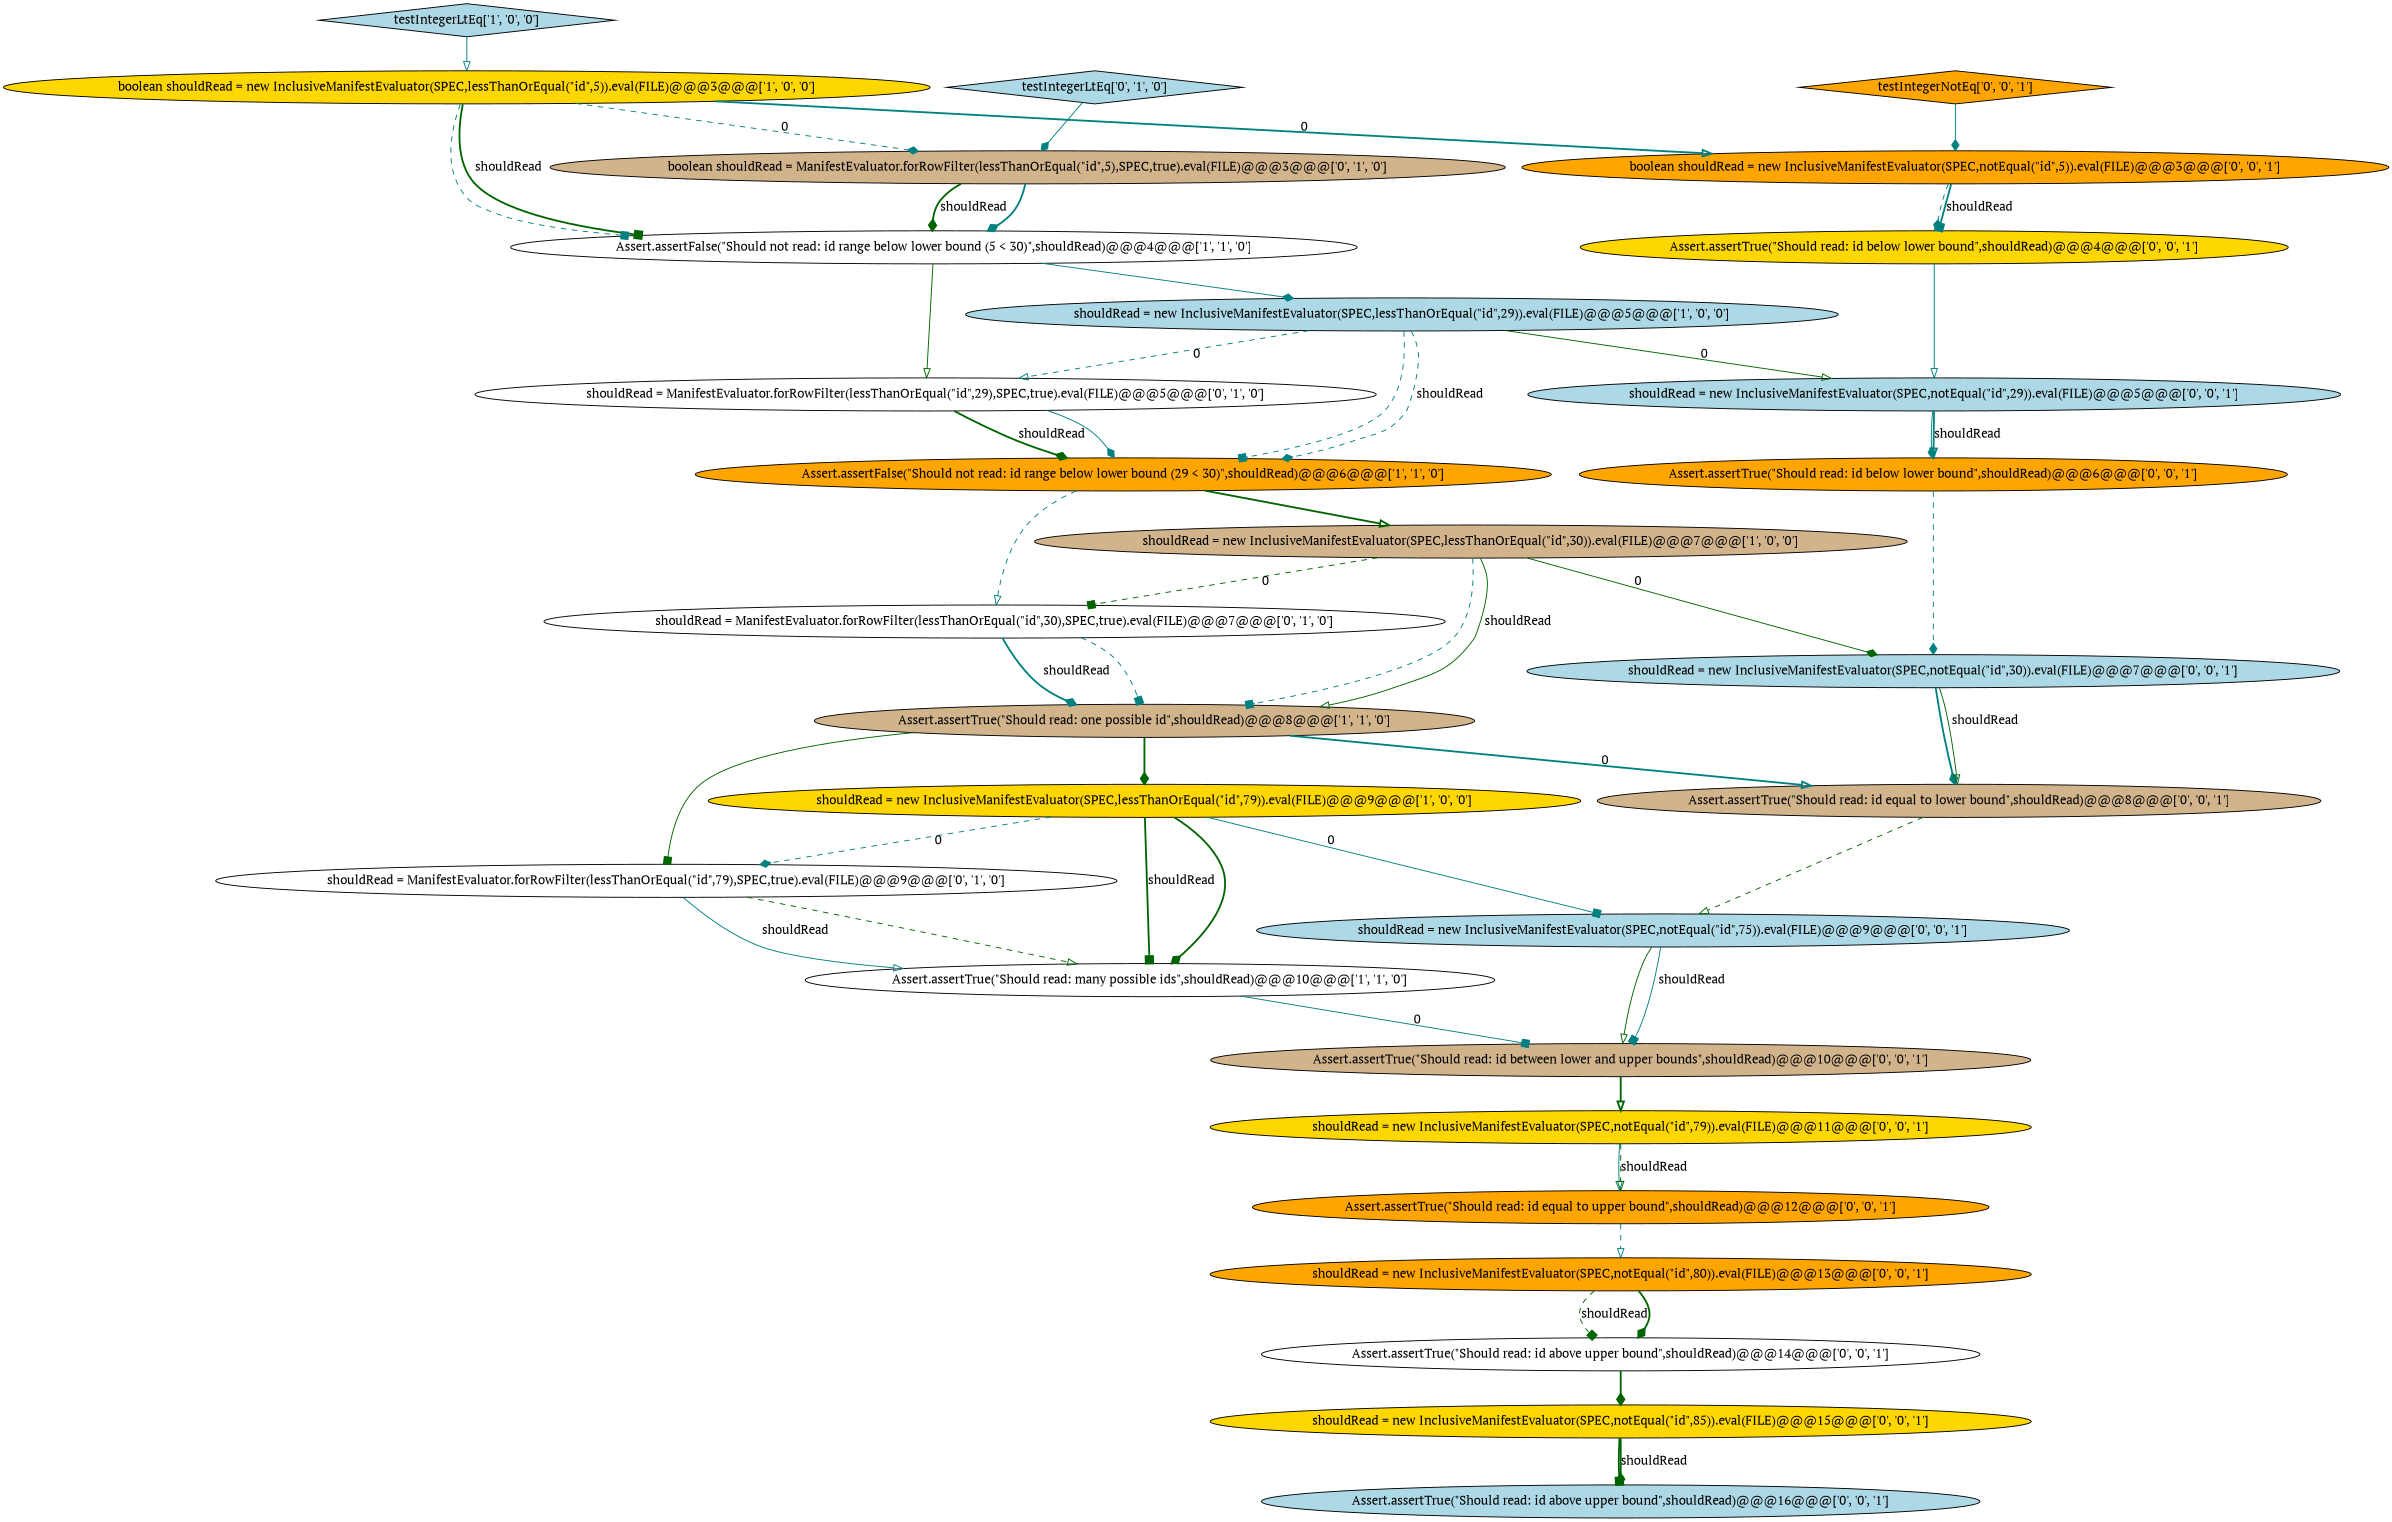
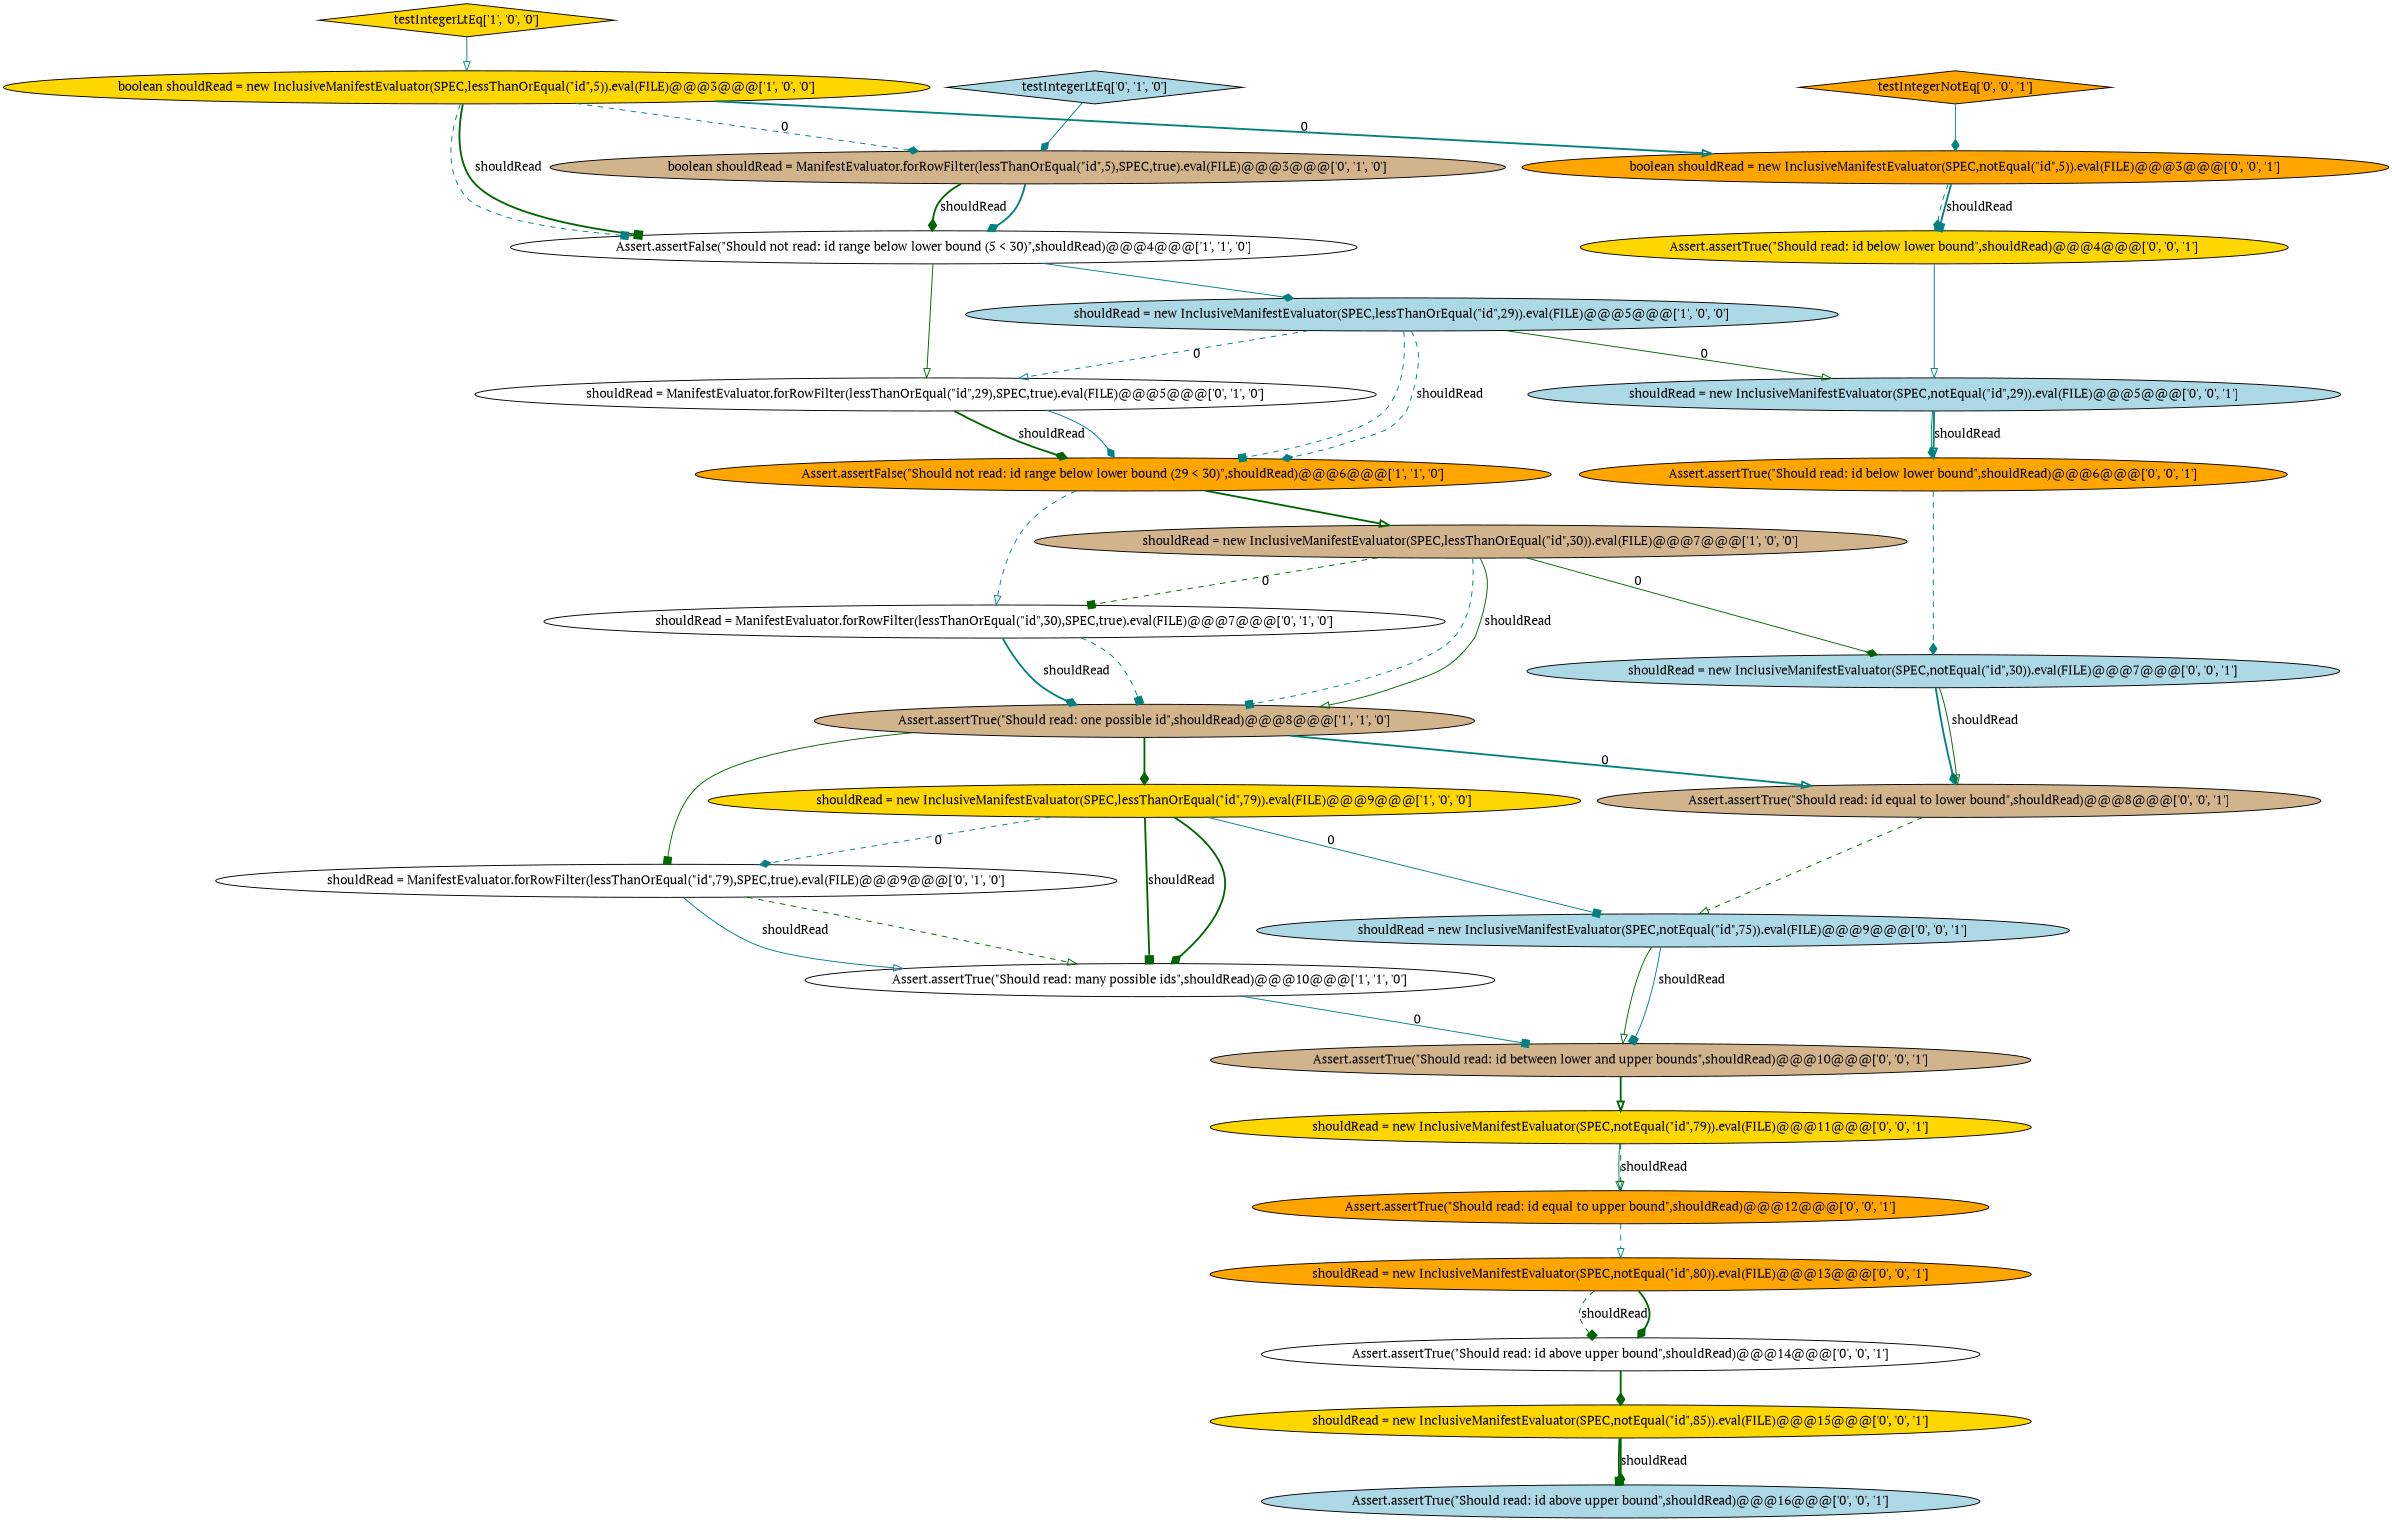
node "testIntegerLtEq['1', '0', '0']": fillcolor lightblue -> gold
